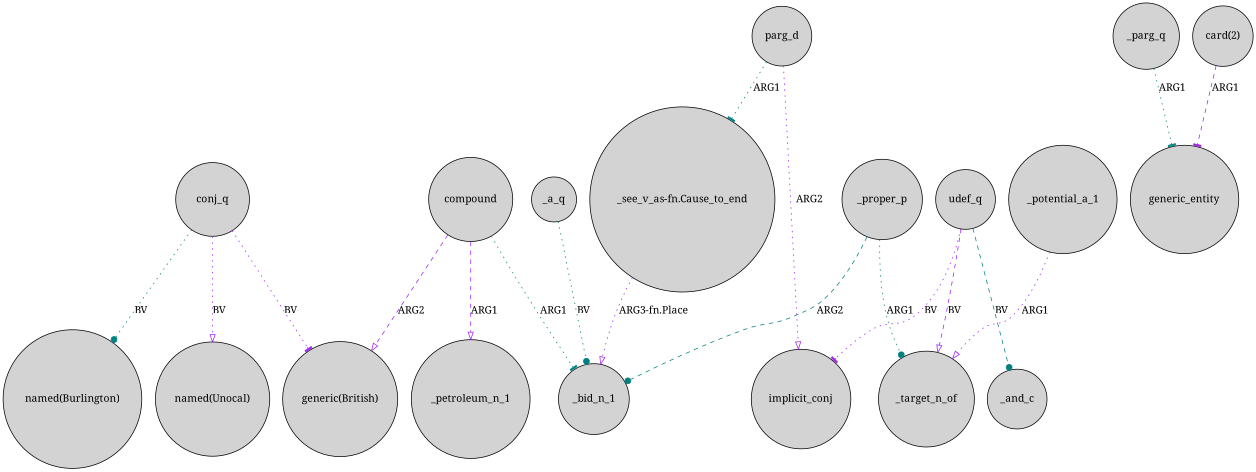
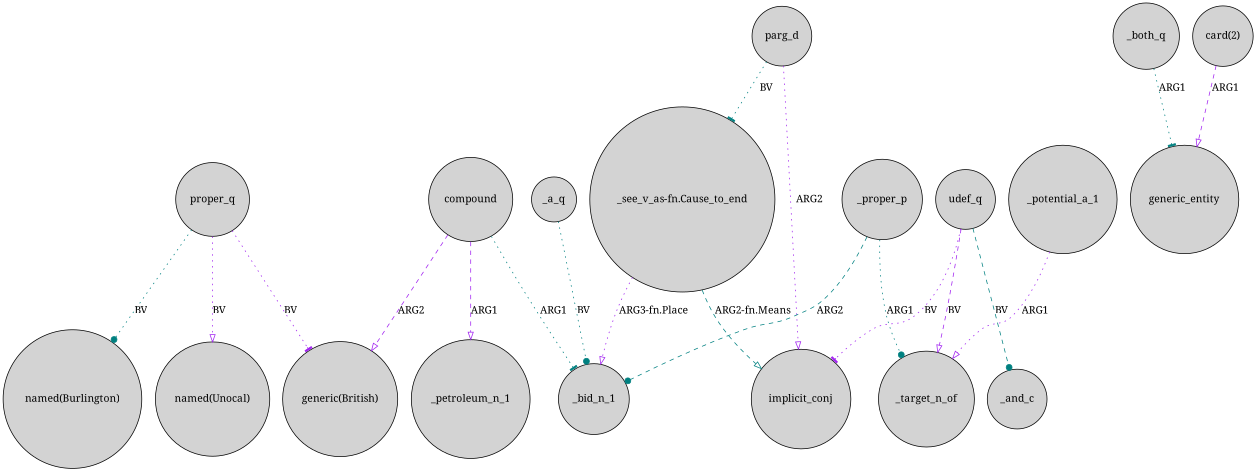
node "_parg_q": label "_parg_q" -> "_both_q"
edge "parg_d" -> "_see_v_as-fn.Cause_to_end": label "ARG1" -> "BV"
edge "card(2)" -> "generic_entity": arrowhead tee -> onormal
node "conj_q": label "conj_q" -> "proper_q"
edge "_see_v_as-fn.Cause_to_end" -> "implicit_conj": added, label "ARG2-fn.Means"
